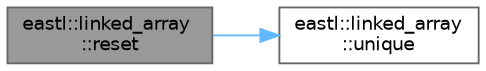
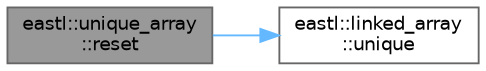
node "eastl::linked_array ::reset": label "eastl::linked_array ::reset" -> "eastl::unique_array ::reset"
